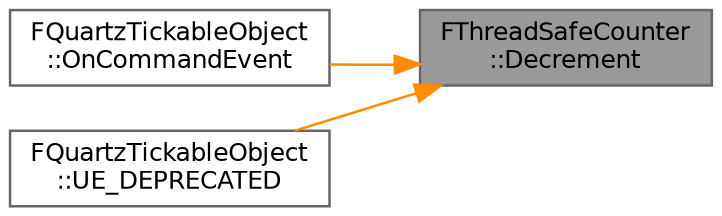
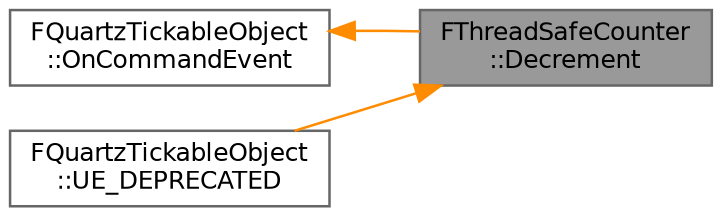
edge "FQuartzTickableObject ::OnCommandEvent" -> "FThreadSafeCounter ::Decrement": reversed
